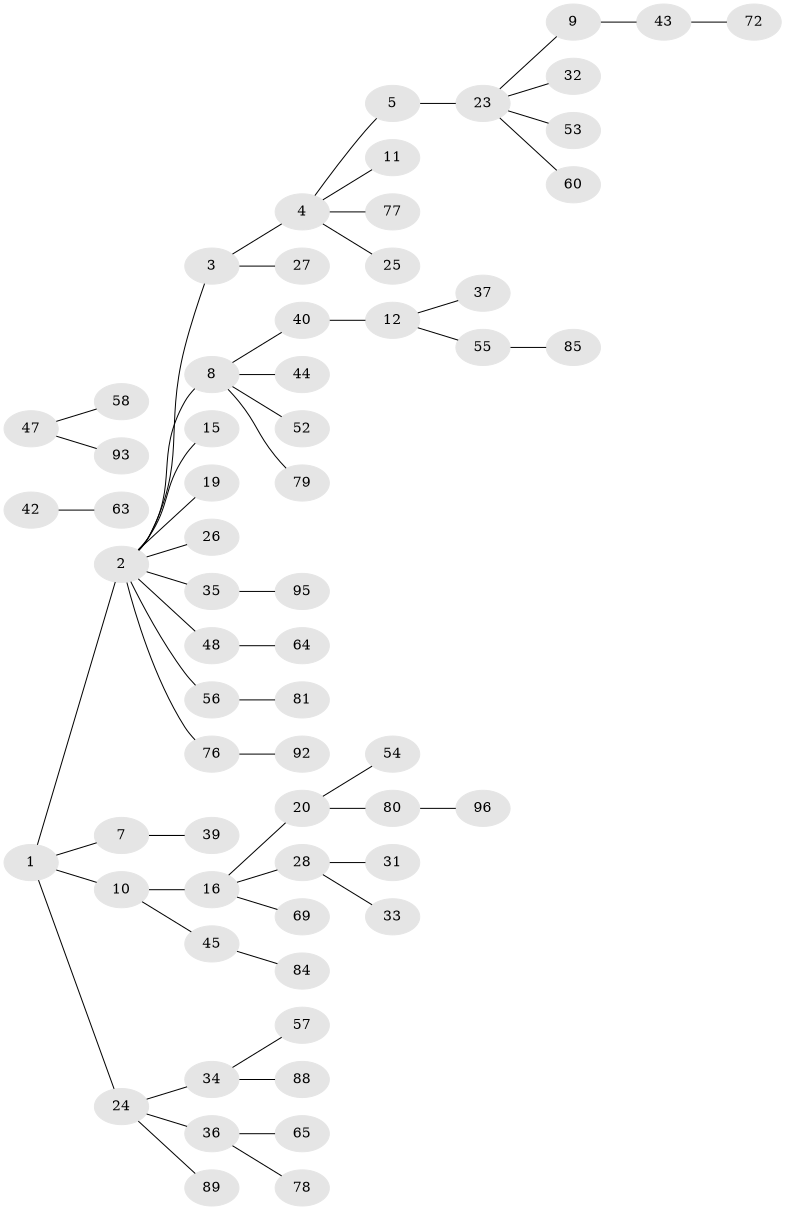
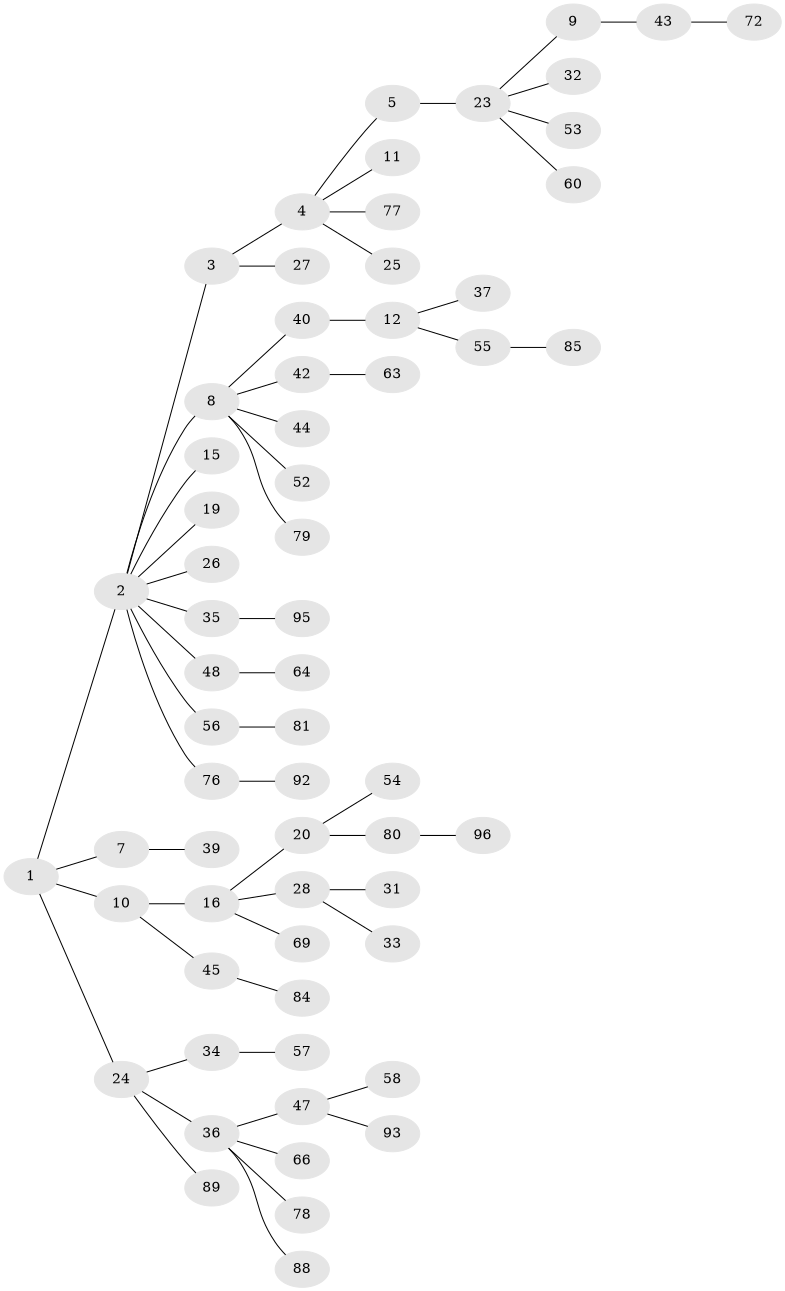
edge "42" -- "8": added
edge "34" -- "88": now "36" -- "88"
edge "47" -- "36": added
node "65": label "65" -> "66"
